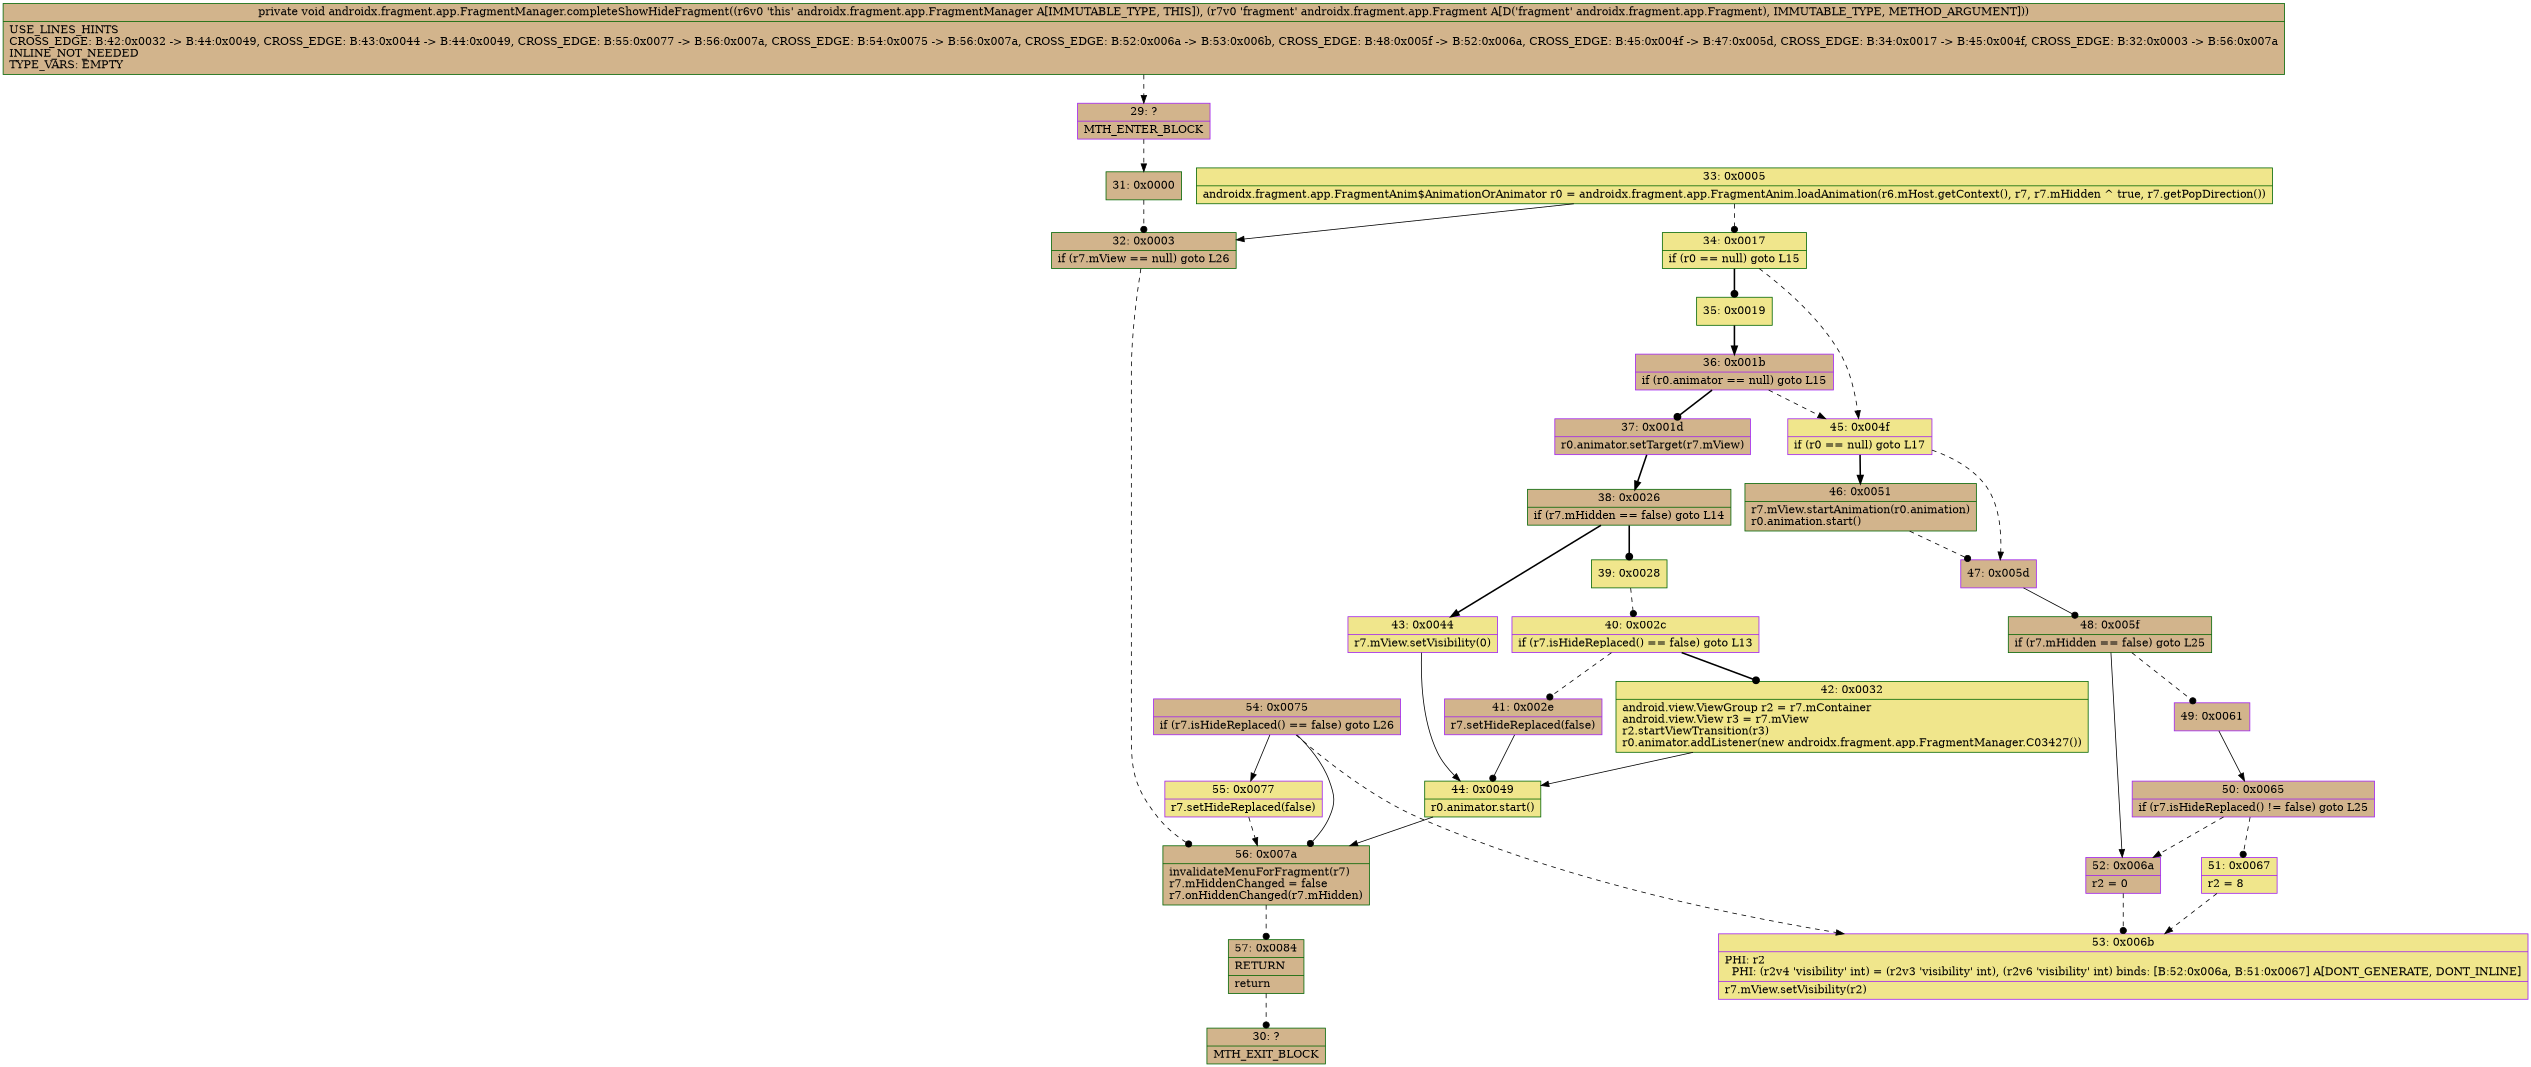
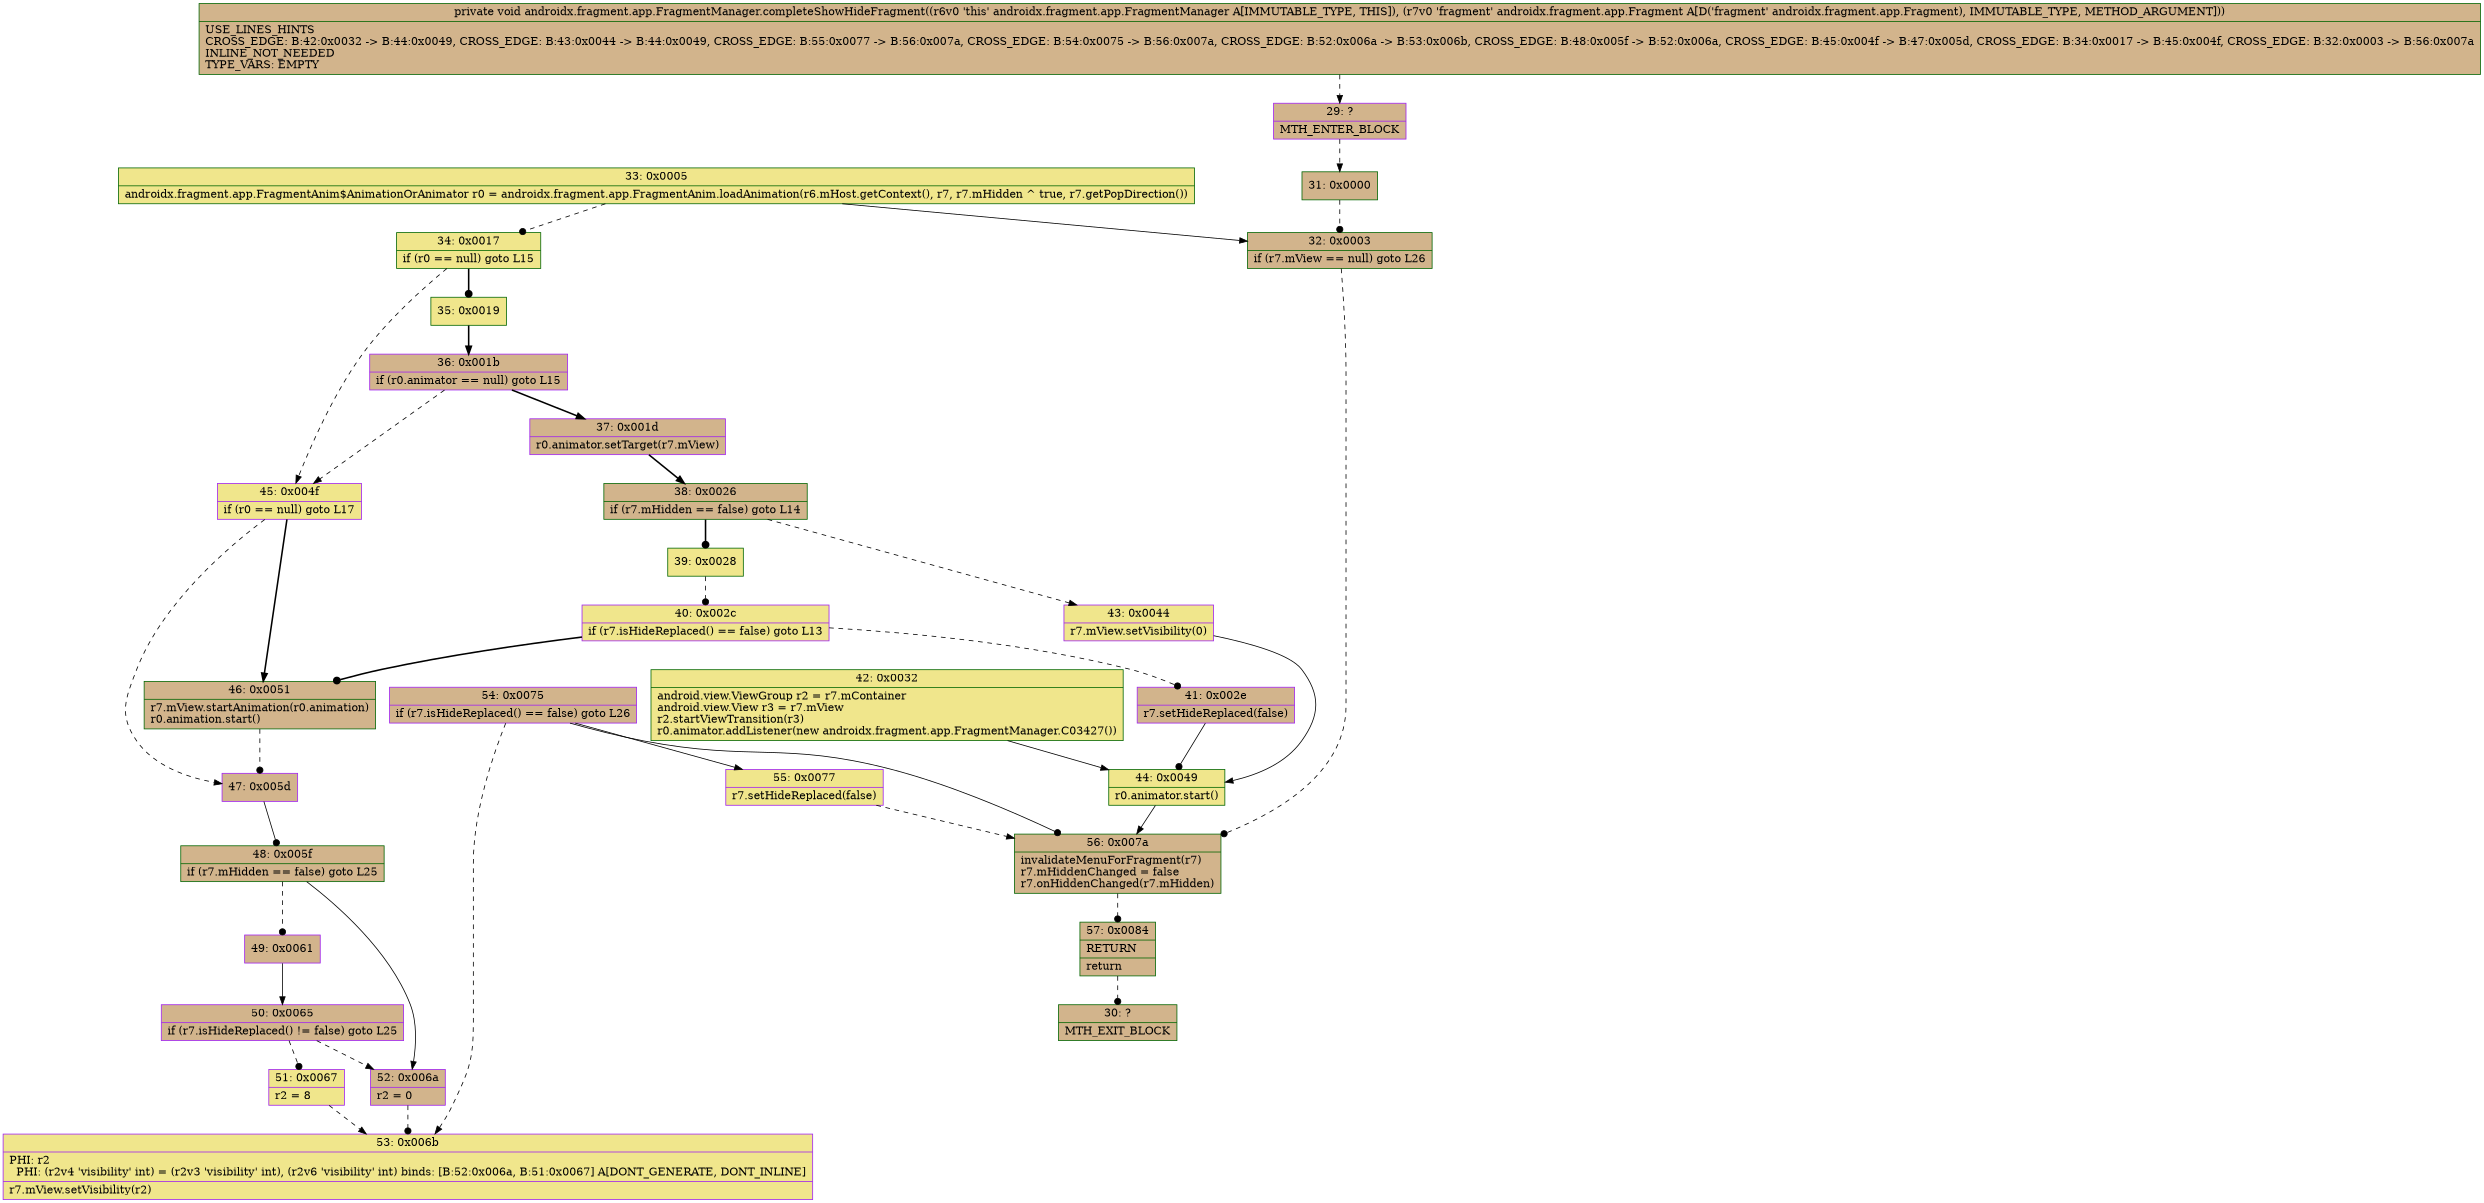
edge "36: 0x001b" -> "37: 0x001d": arrowhead dot -> normal
edge "38: 0x0026" -> "43: 0x0044": style bold -> dashed
edge "40: 0x002c" -> "42: 0x0032": now "40: 0x002c" -> "46: 0x0051"
